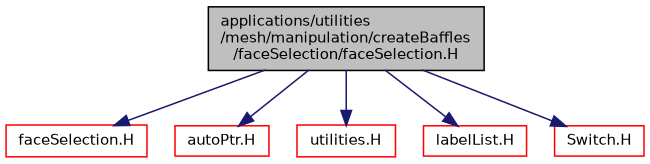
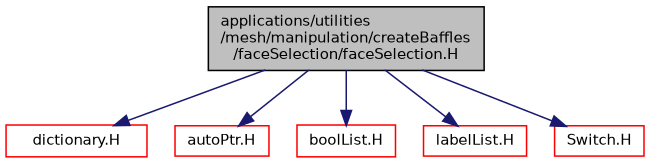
node "faceSelection.H": label "faceSelection.H" -> "dictionary.H"
node "utilities.H": label "utilities.H" -> "boolList.H"
